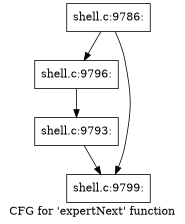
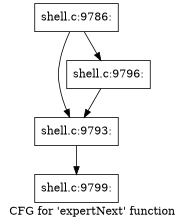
edge "shell.c:9786:" -> "shell.c:9799:": now "shell.c:9786:" -> "shell.c:9793:"
